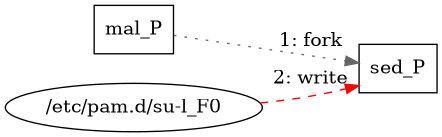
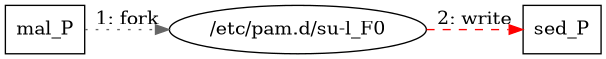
edge "mal_P" -> "sed_P": now "mal_P" -> "/etc/pam.d/su-l_F0"
